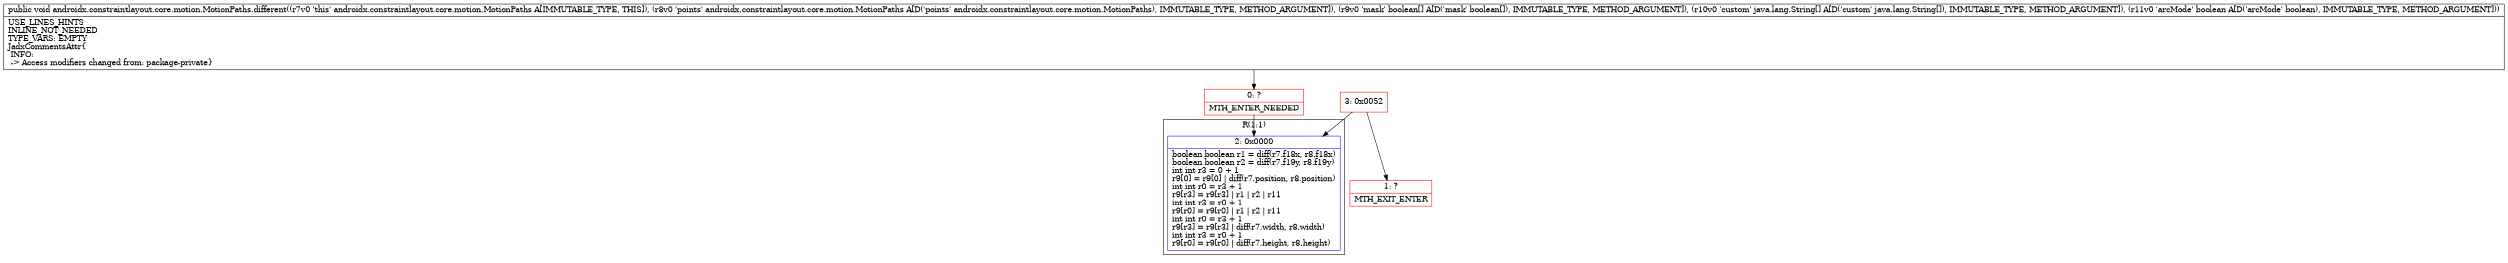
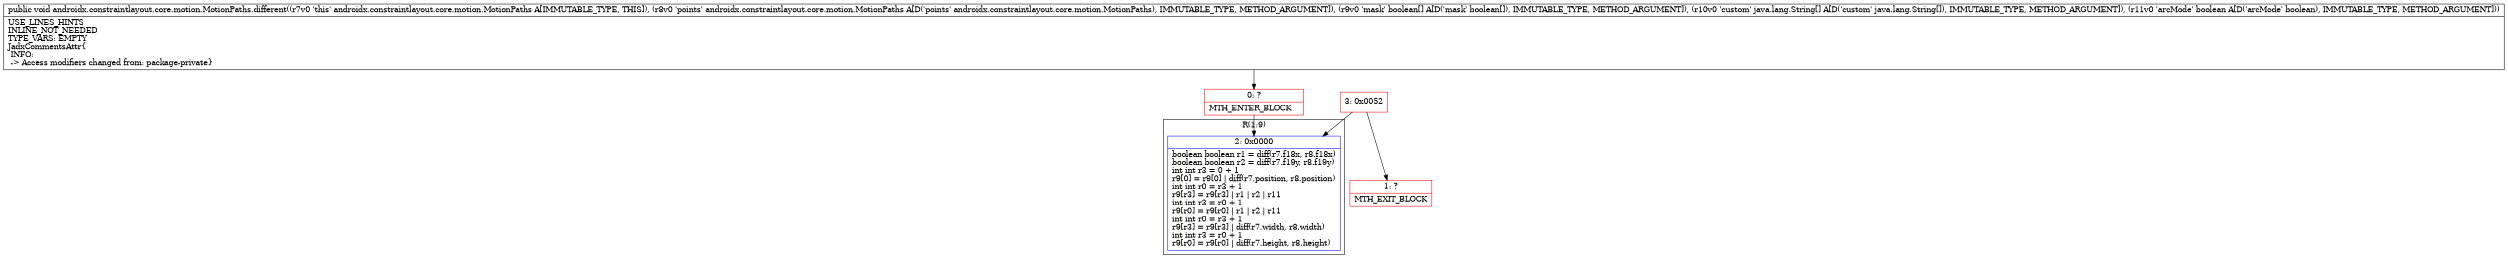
node "0: ?": text "MTH_ENTER_NEEDED" -> "MTH_ENTER_BLOCK"
cluster "R(1:1)": label "R(1:1)" -> "R(1:9)"
node "1: ?": text "MTH_EXIT_ENTER" -> "MTH_EXIT_BLOCK"
